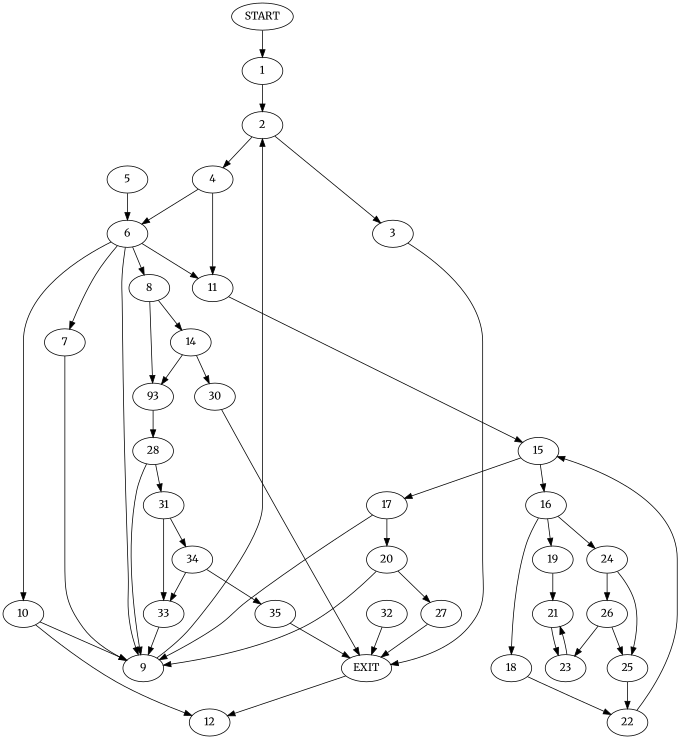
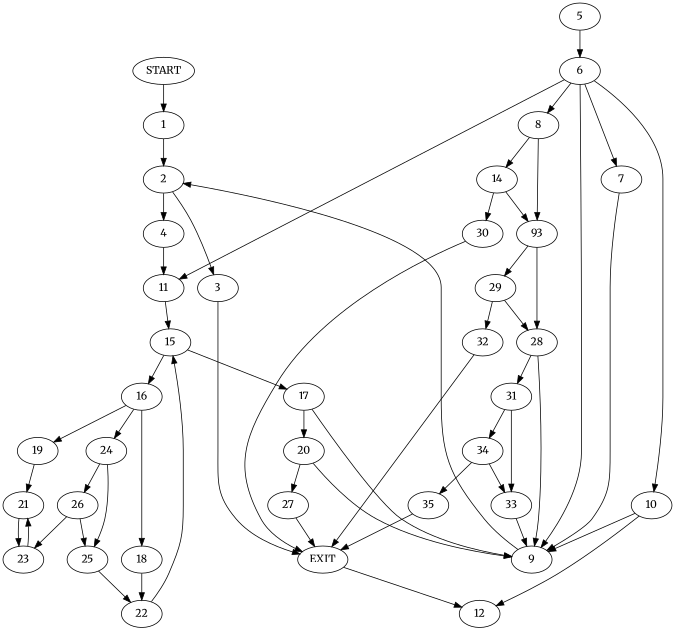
edge "4" -> "6": removed
node "29": added
